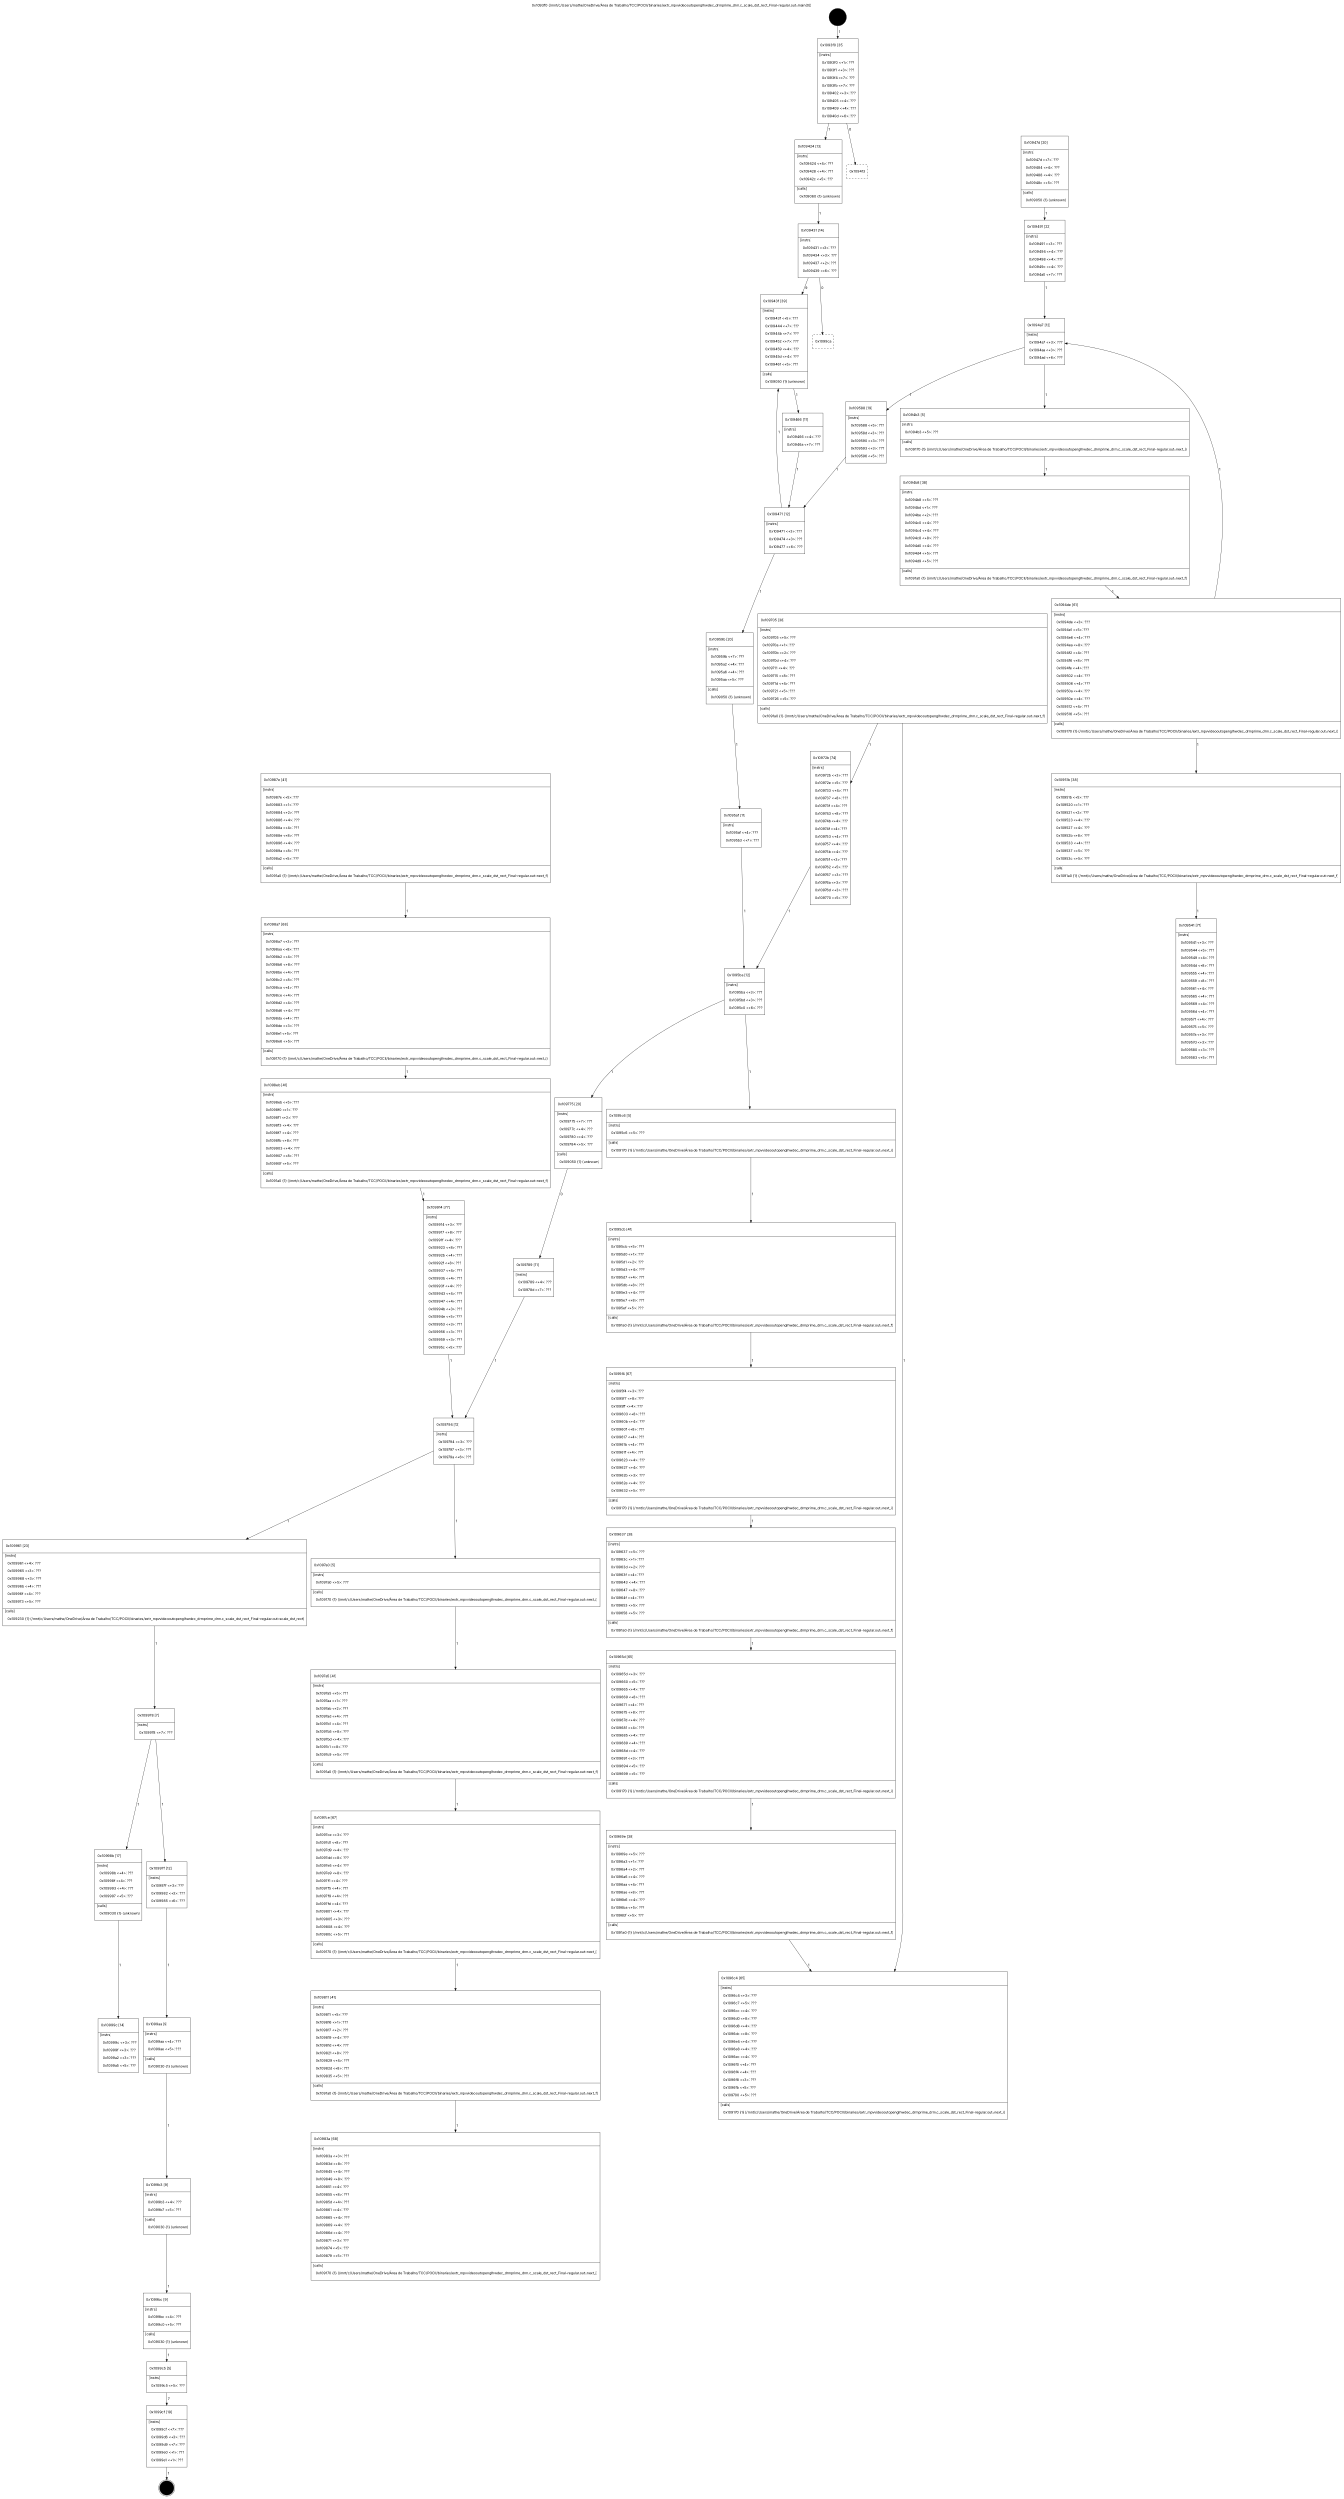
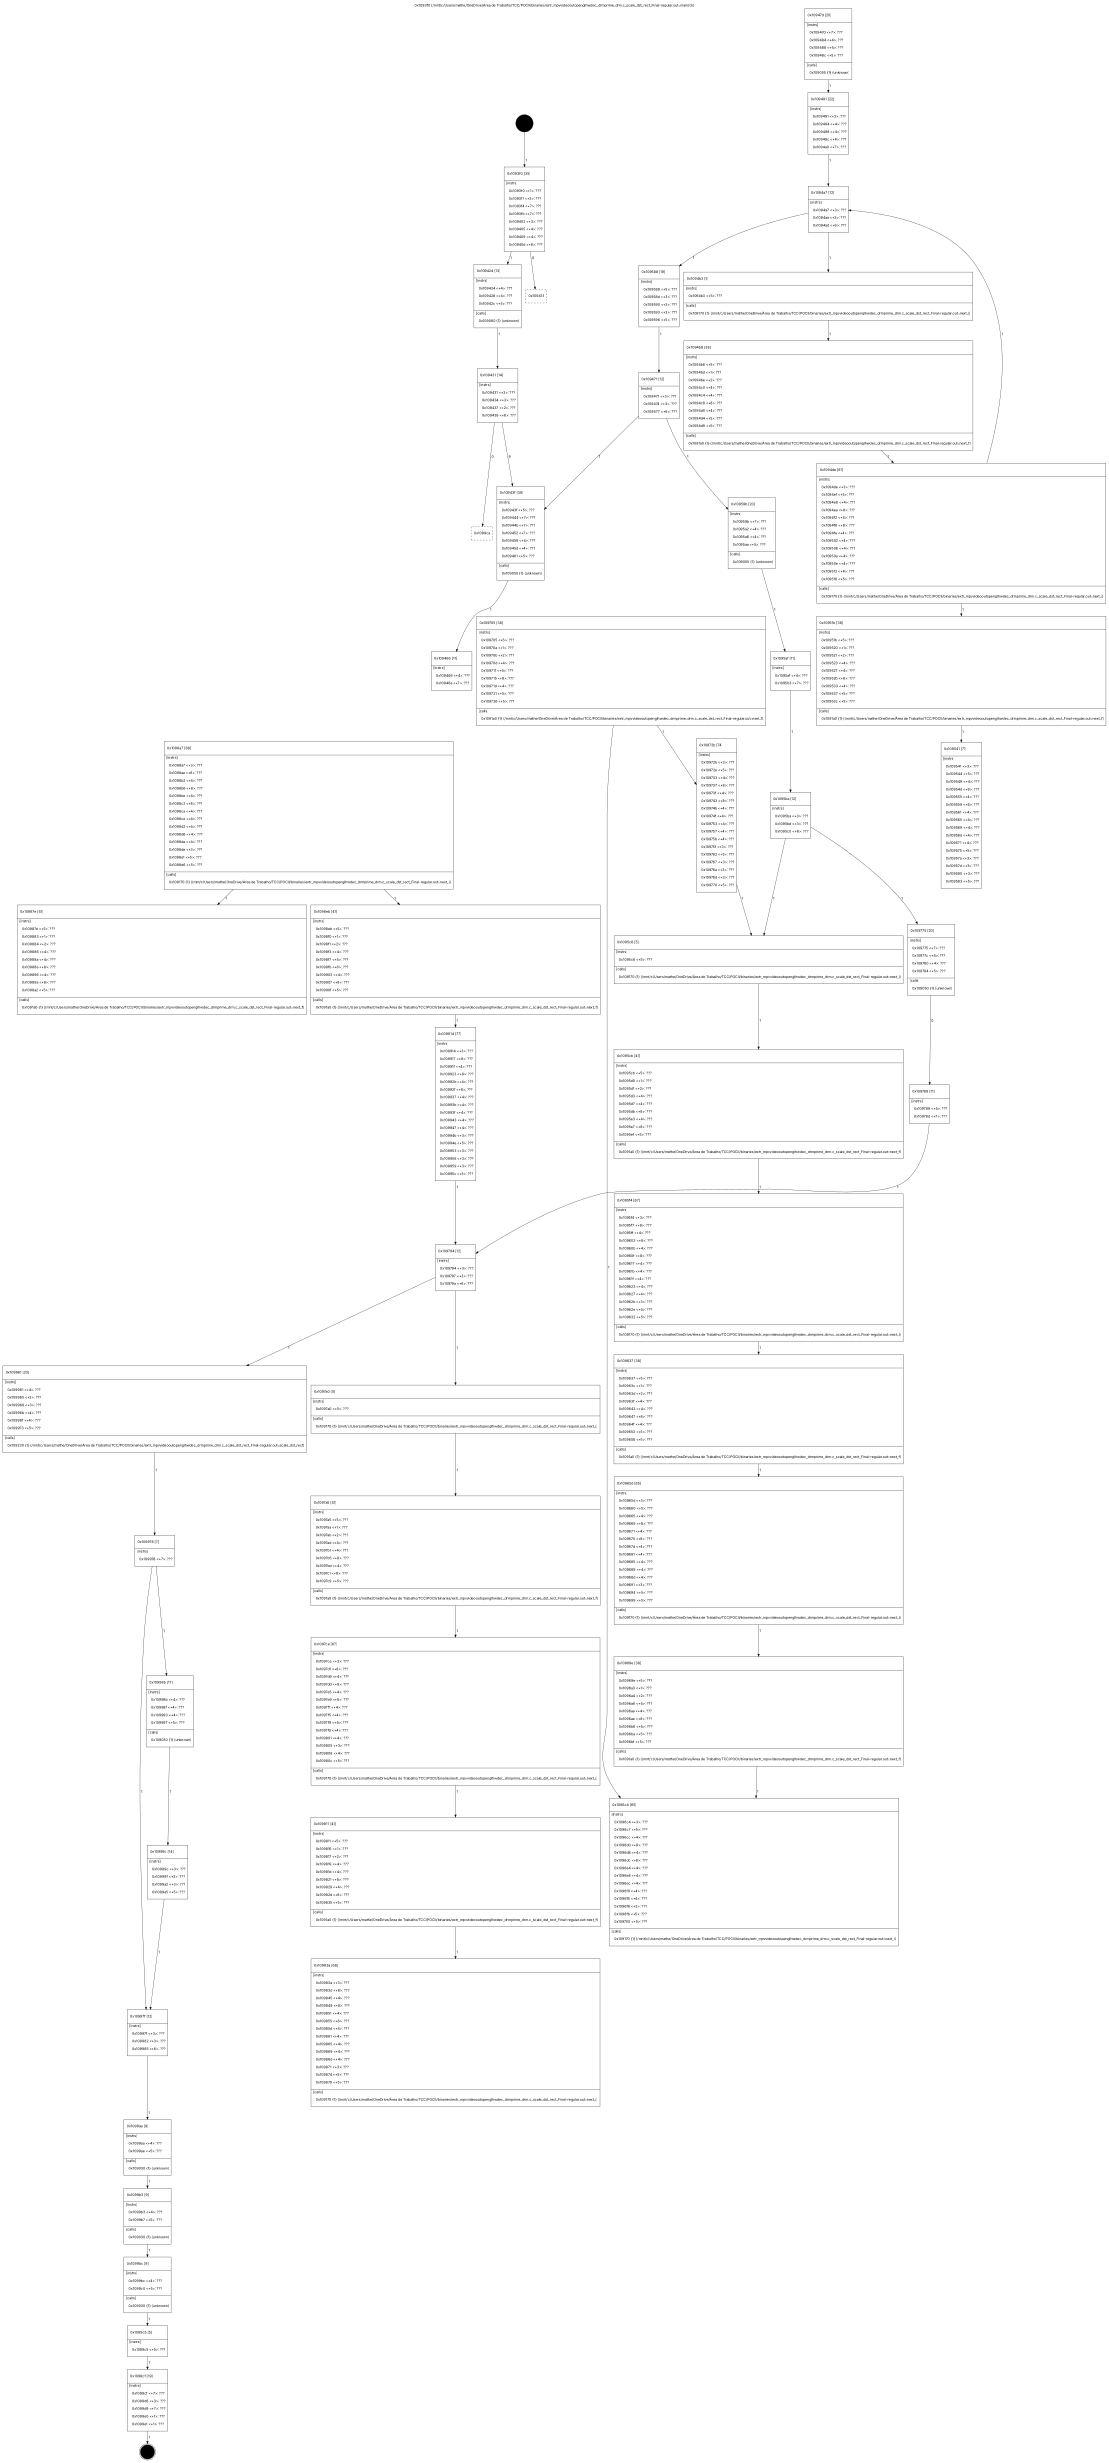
edge "0x109466 [11]" -> "0x109471 [12]": removed, label "1"
edge "0x10987e [41]" -> "0x1098a7 [68]": reversed
edge "0x10972b [74]" -> "0x1095ba [12]": now "0x10972b [74]" -> "0x1095c6 [5]"
edge "0x10999c [14]" -> "0x10997f [12]": added, label "1"
